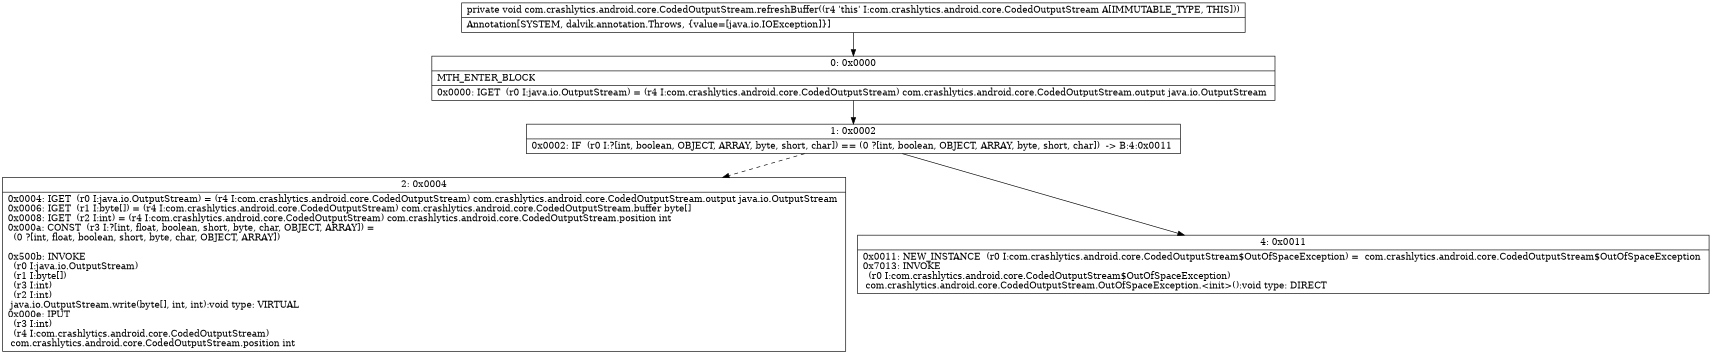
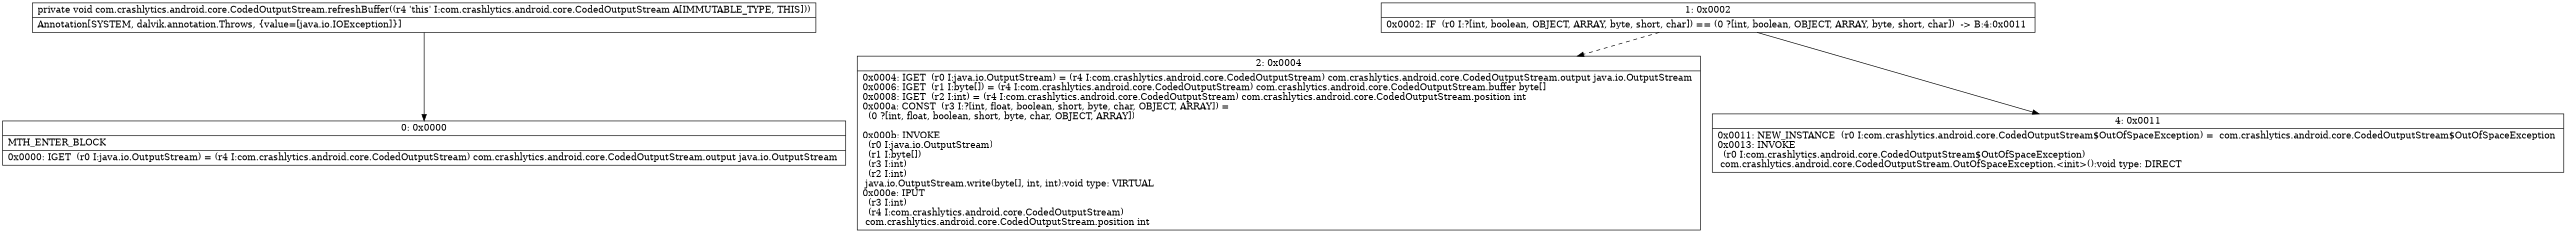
edge "0: 0x0000" -> "1: 0x0002": removed
node "2: 0x0004": text "0x500b: INVOKE" -> "0x000b: INVOKE"
node "4: 0x0011": text "0x7013: INVOKE" -> "0x0013: INVOKE"
